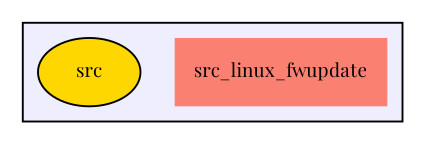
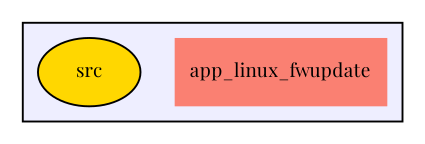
node "src_linux_fwupdate": label "src_linux_fwupdate" -> "app_linux_fwupdate"
